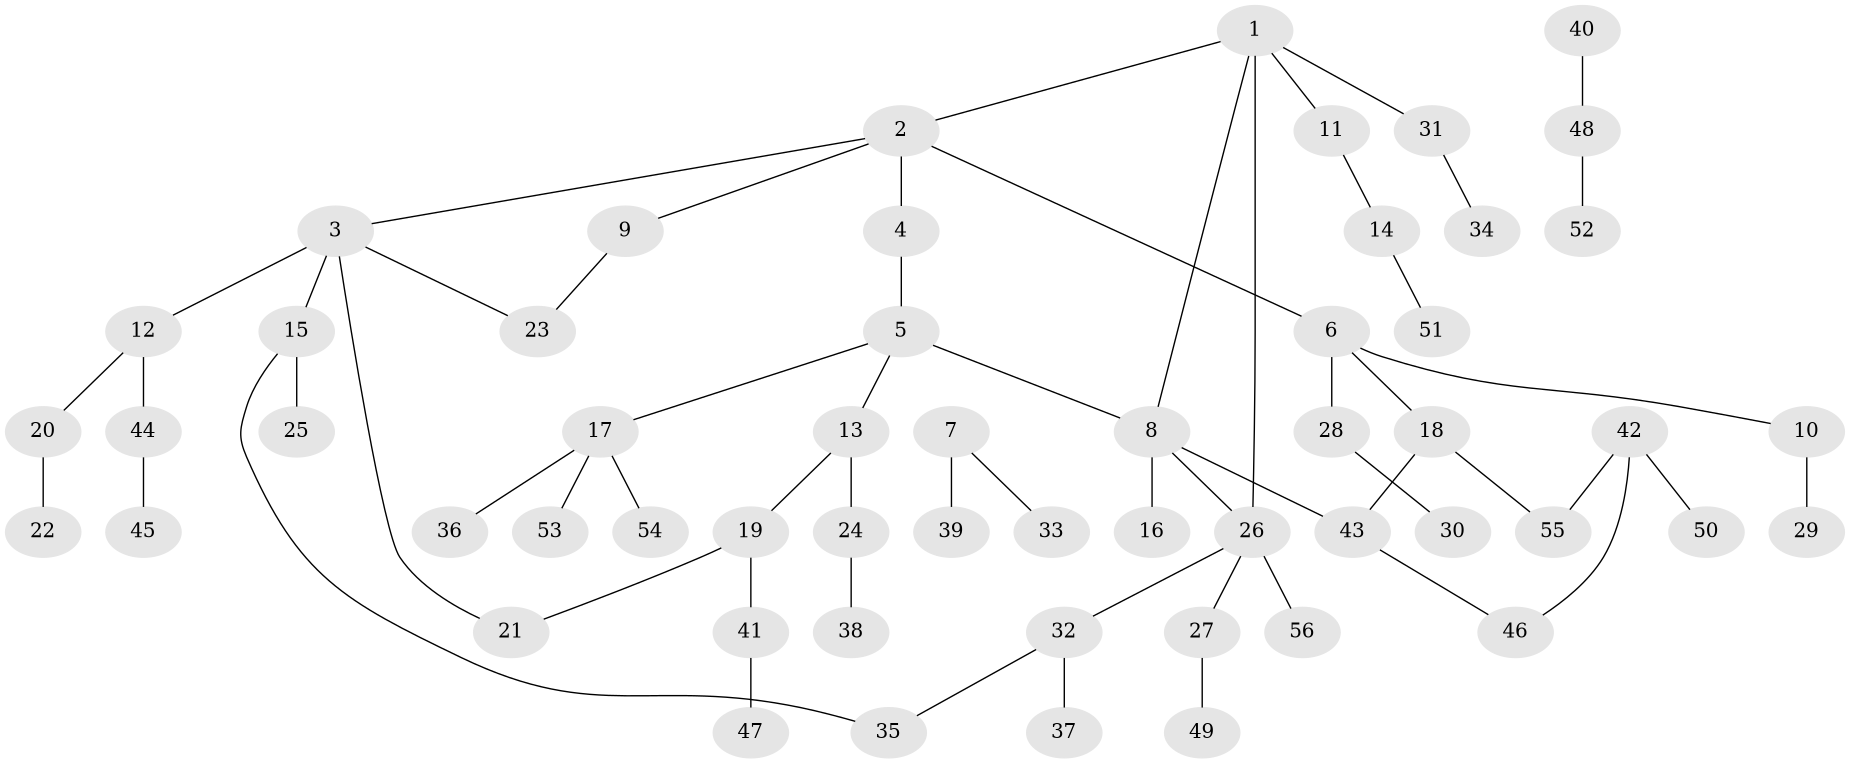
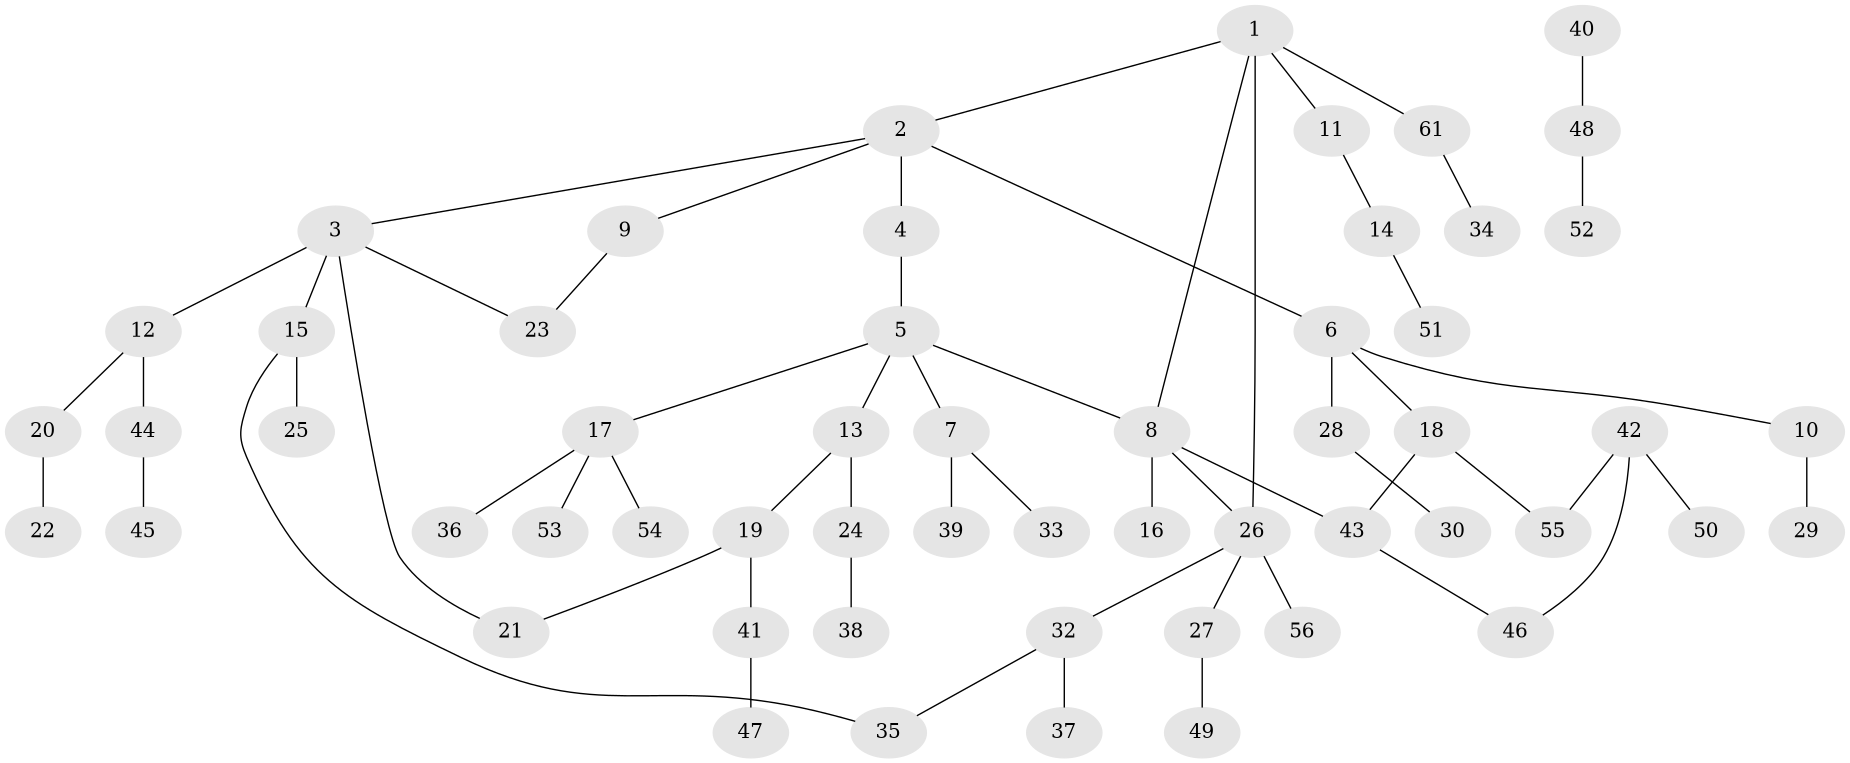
node "31": label "31" -> "61"
edge "5" -- "7": added
